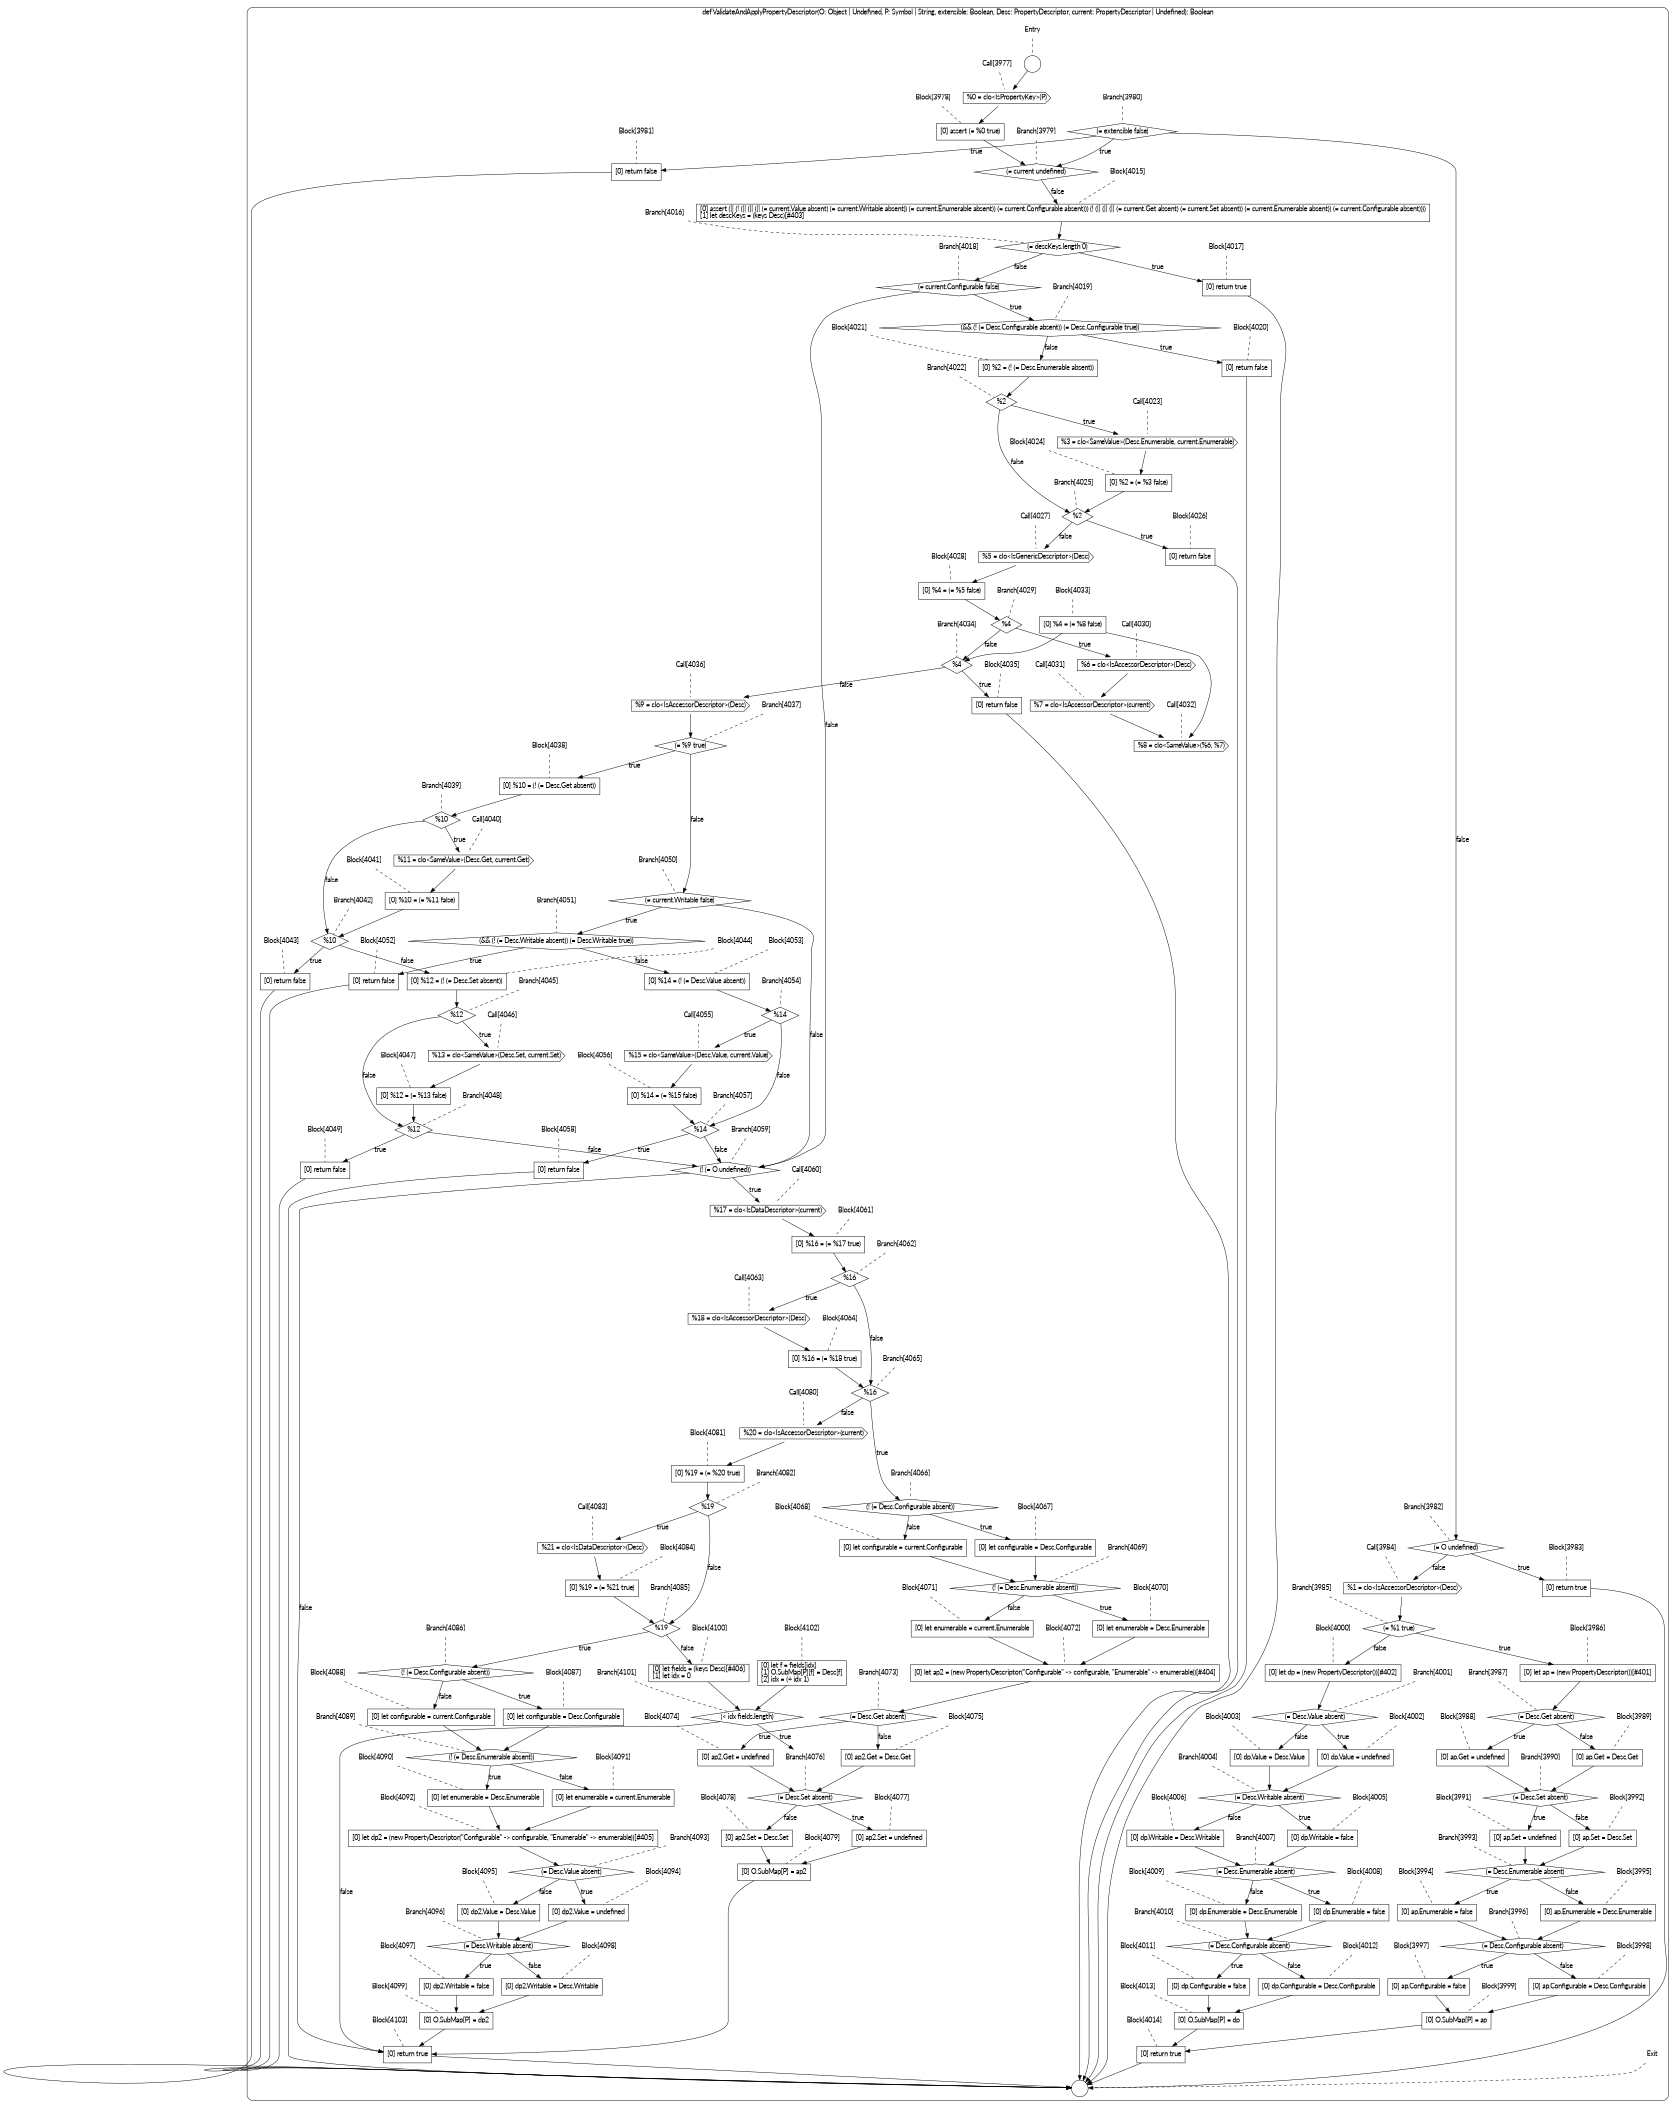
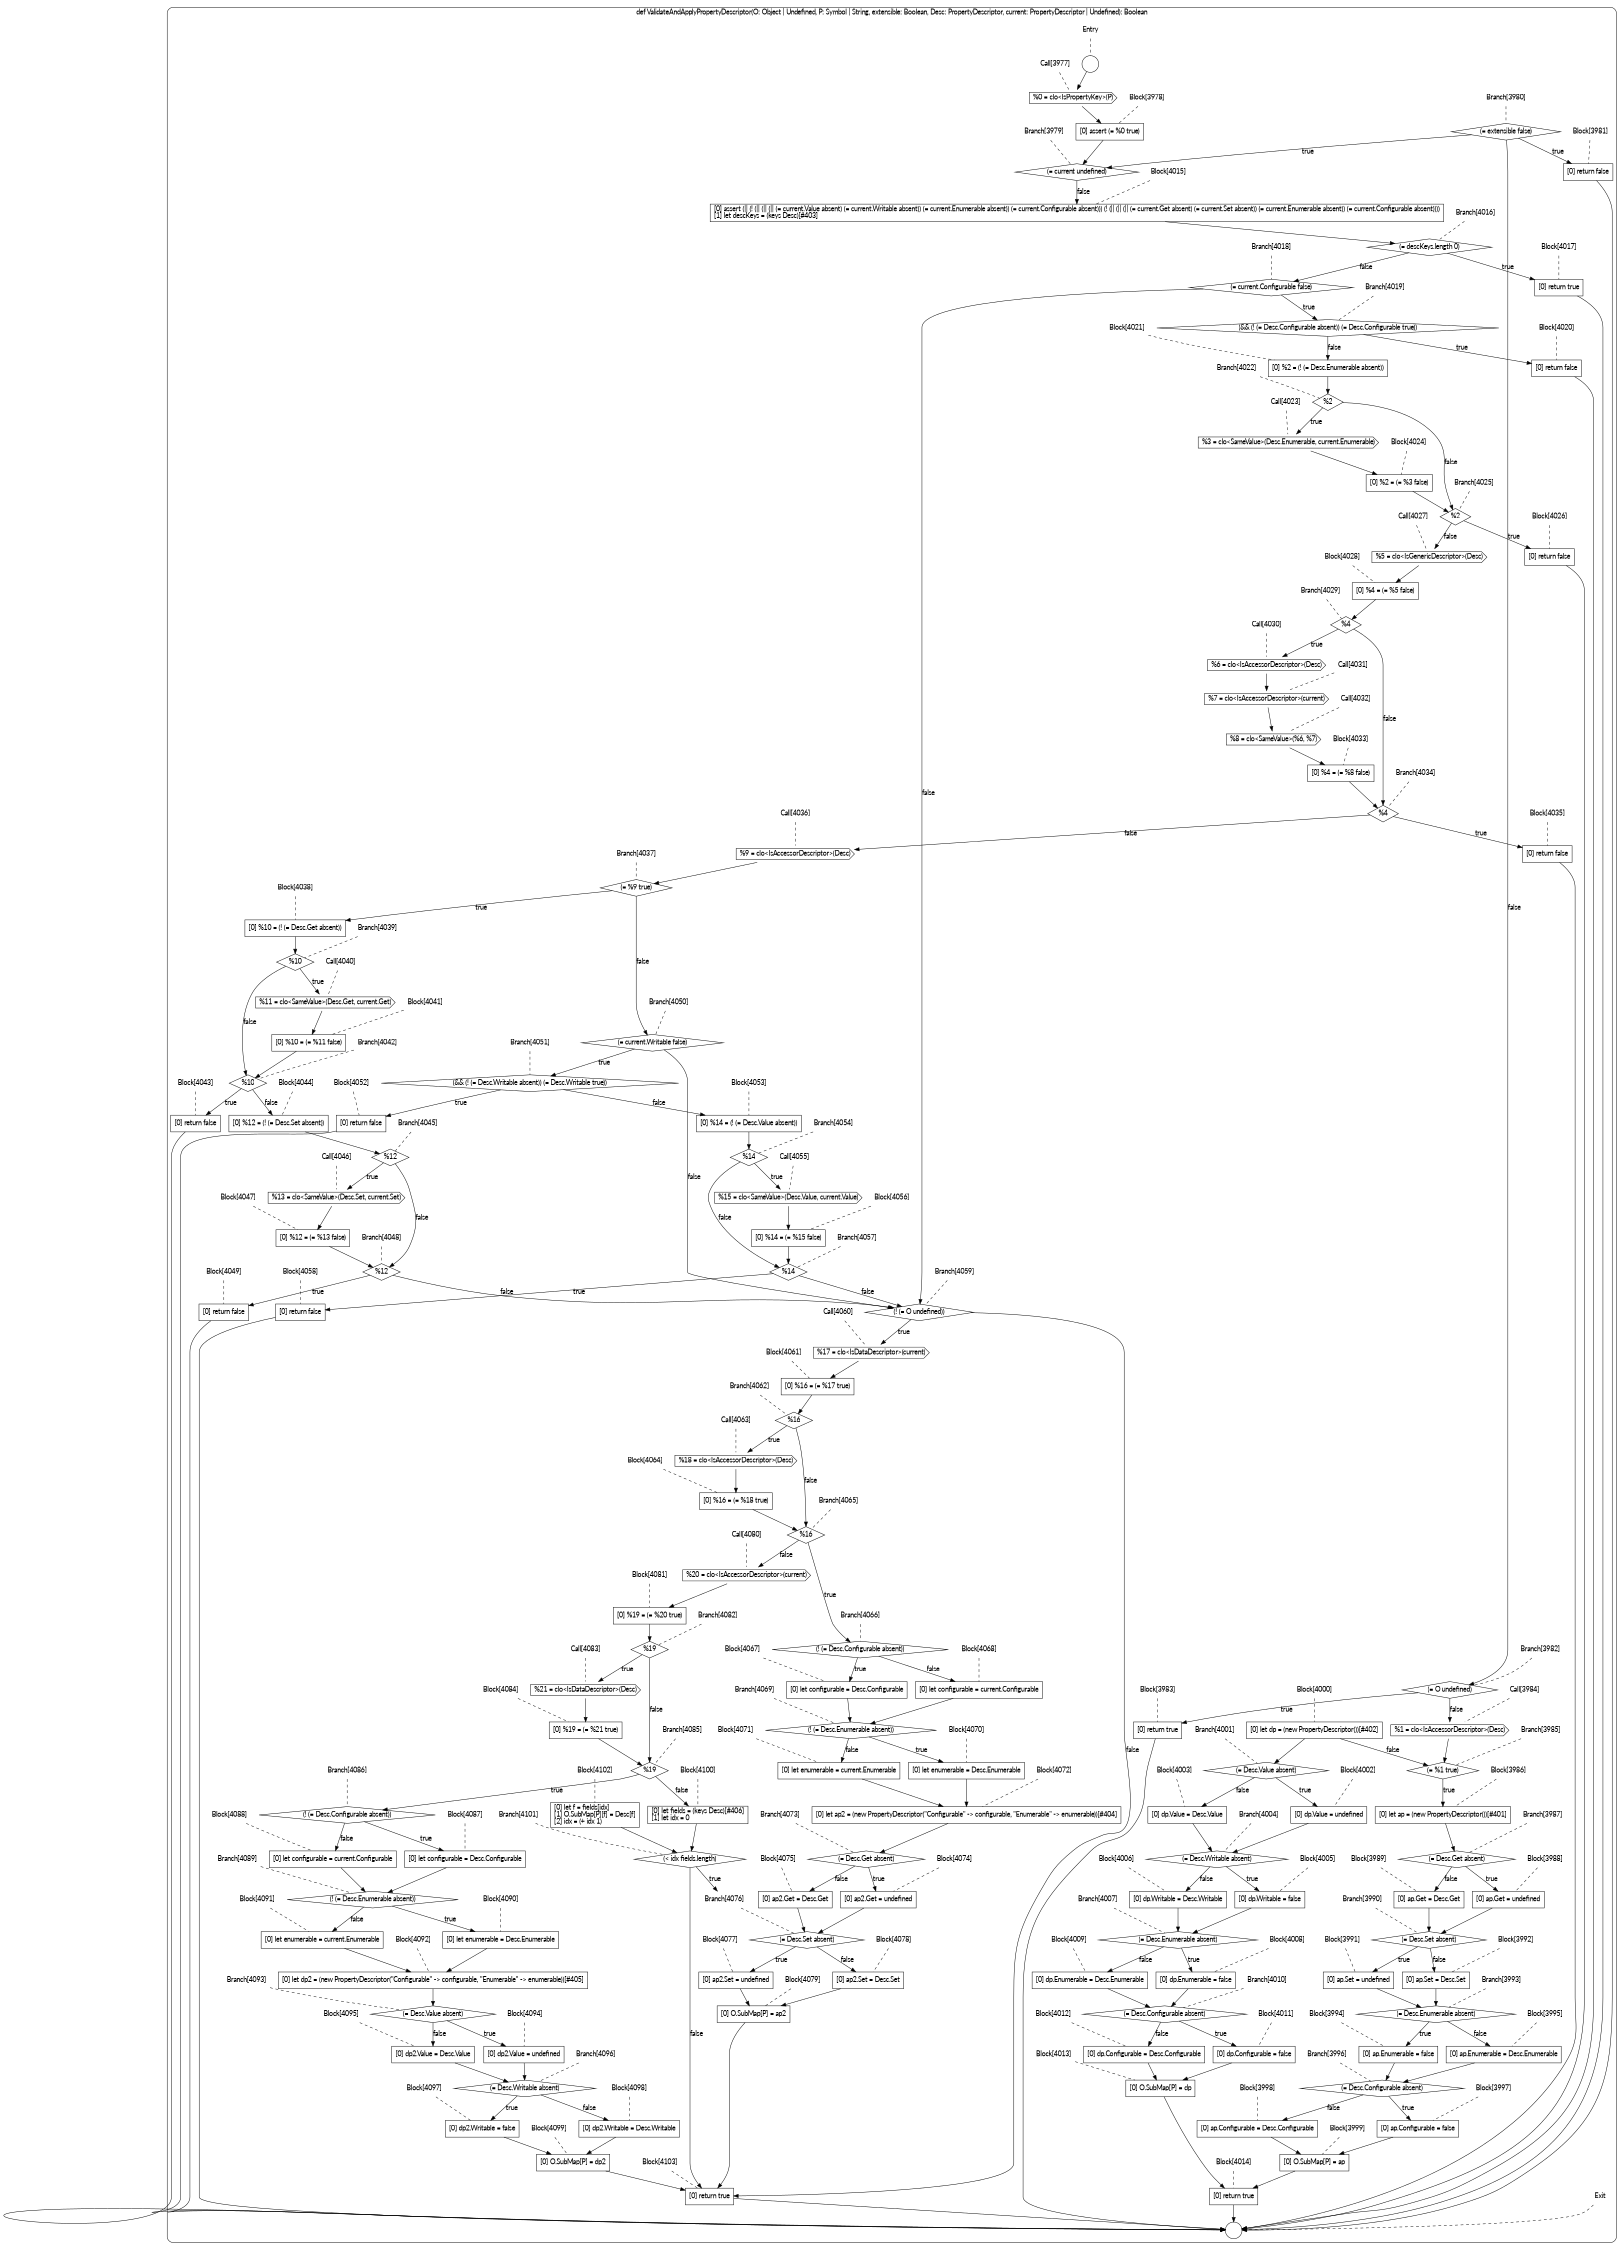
edge "[0] %4 = (= %8 false)" -> "%8 = clo<SameValue>(%6, %7)": reversed
edge "(= %1 true)" -> "[0] let dp = (new PropertyDescriptor())[#402]": reversed
